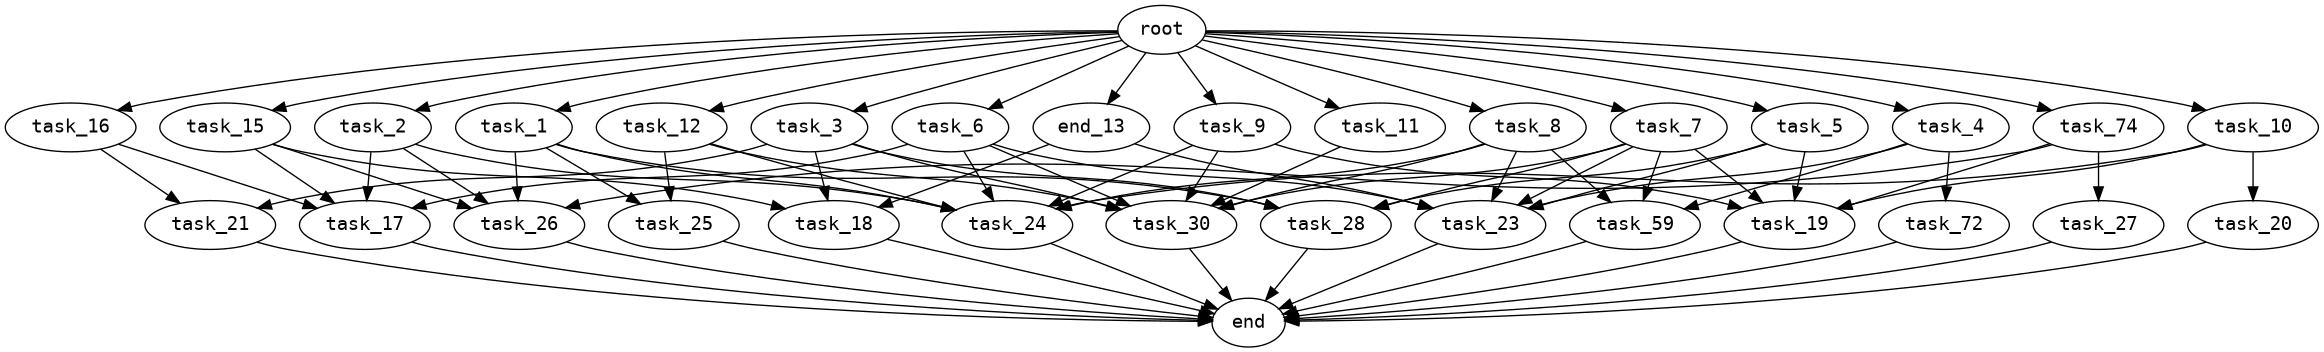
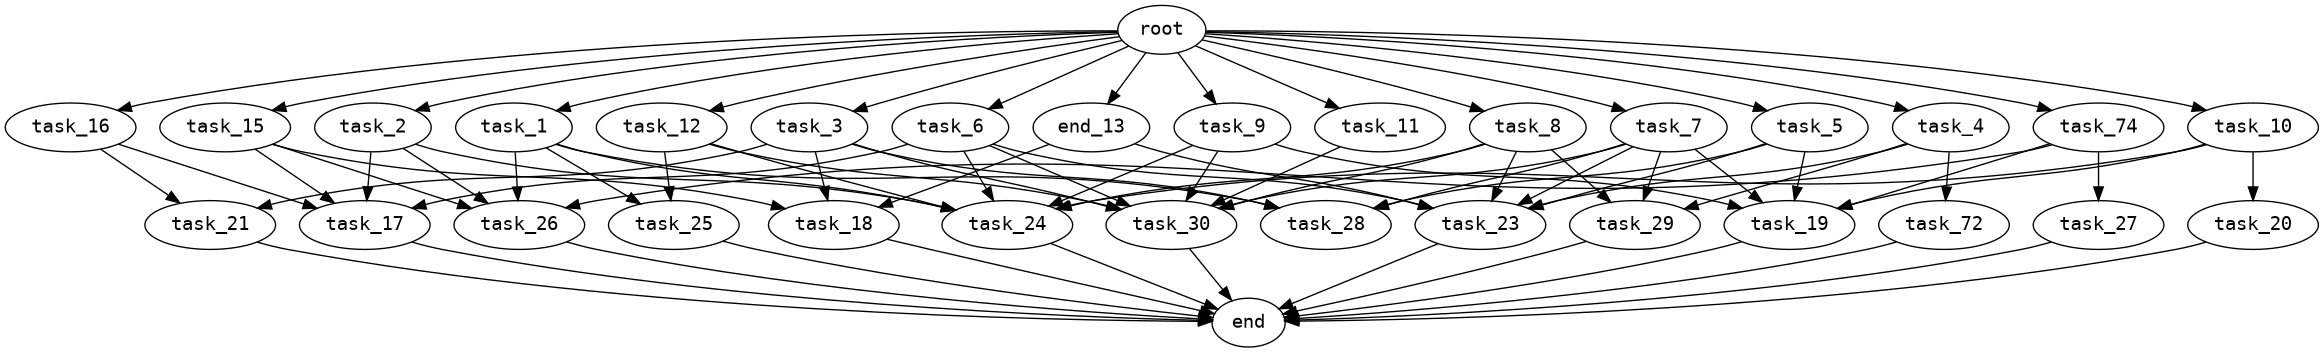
node "task_59": label "task_59" -> "task_29"
edge "task_28" -> "end": removed
